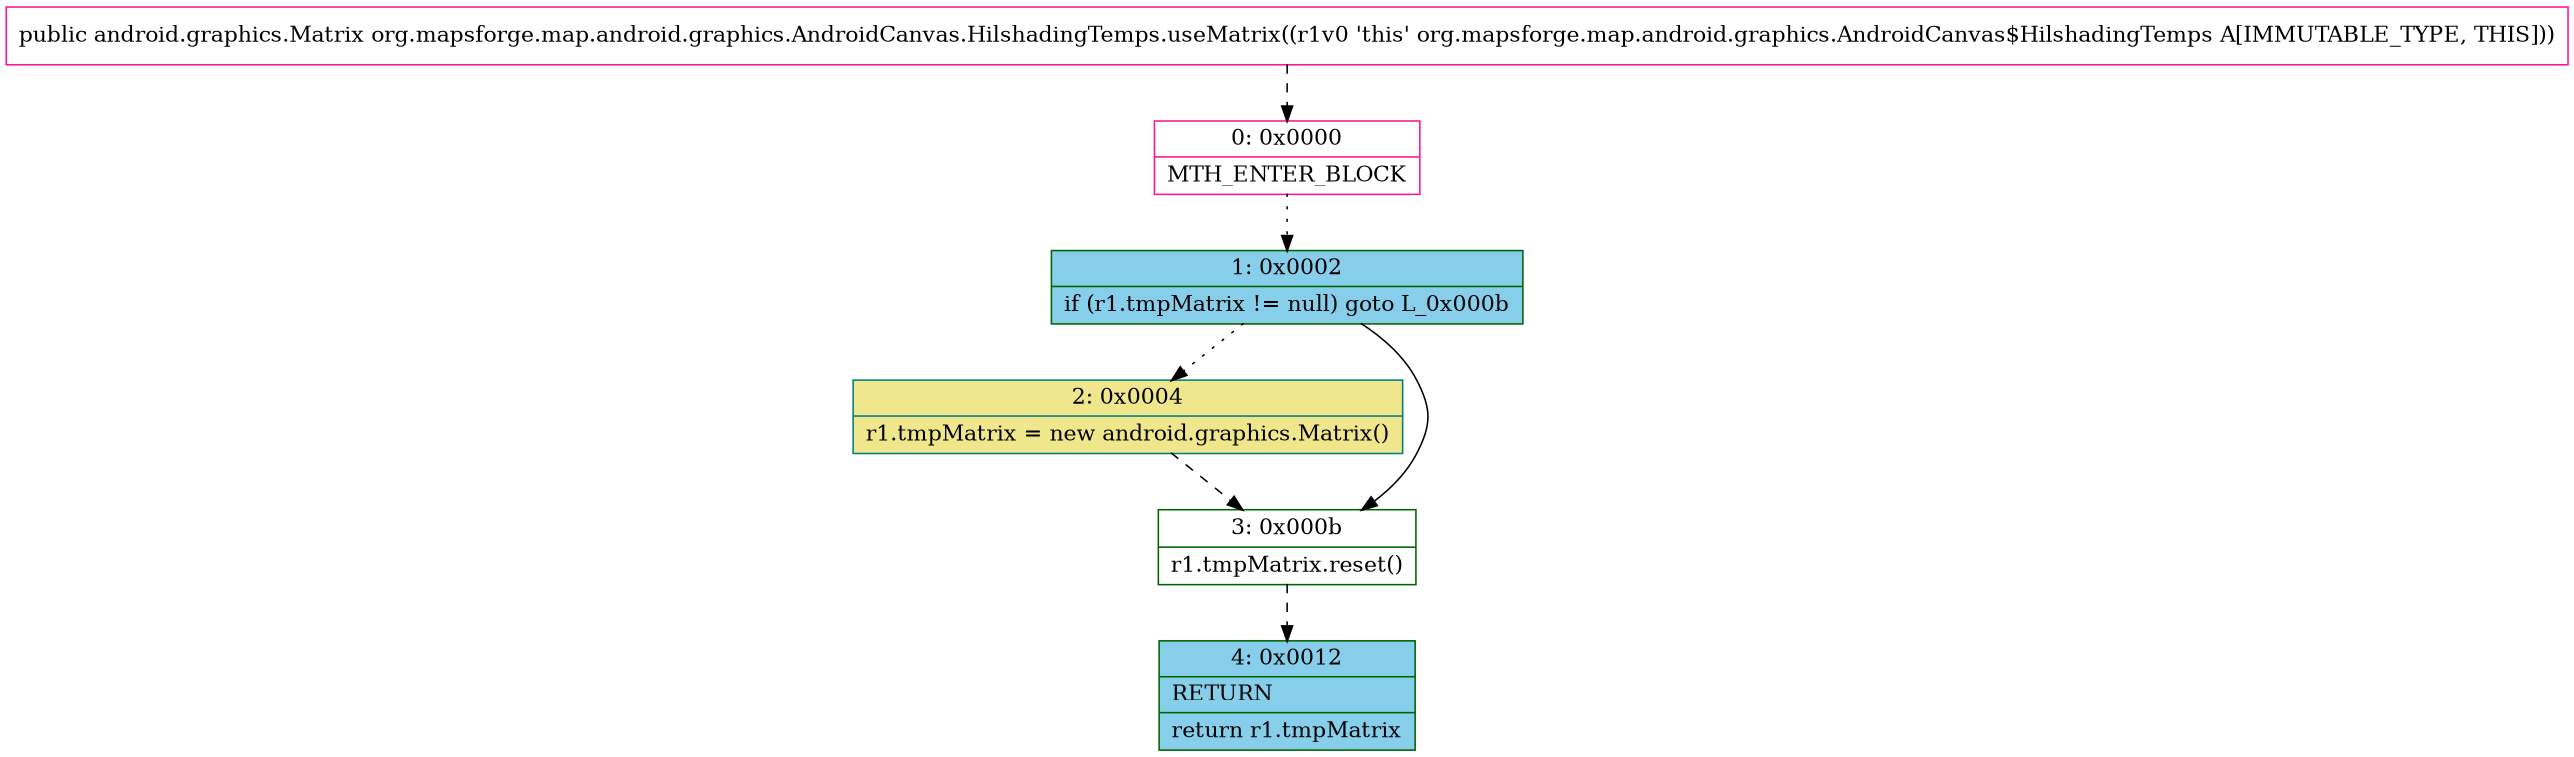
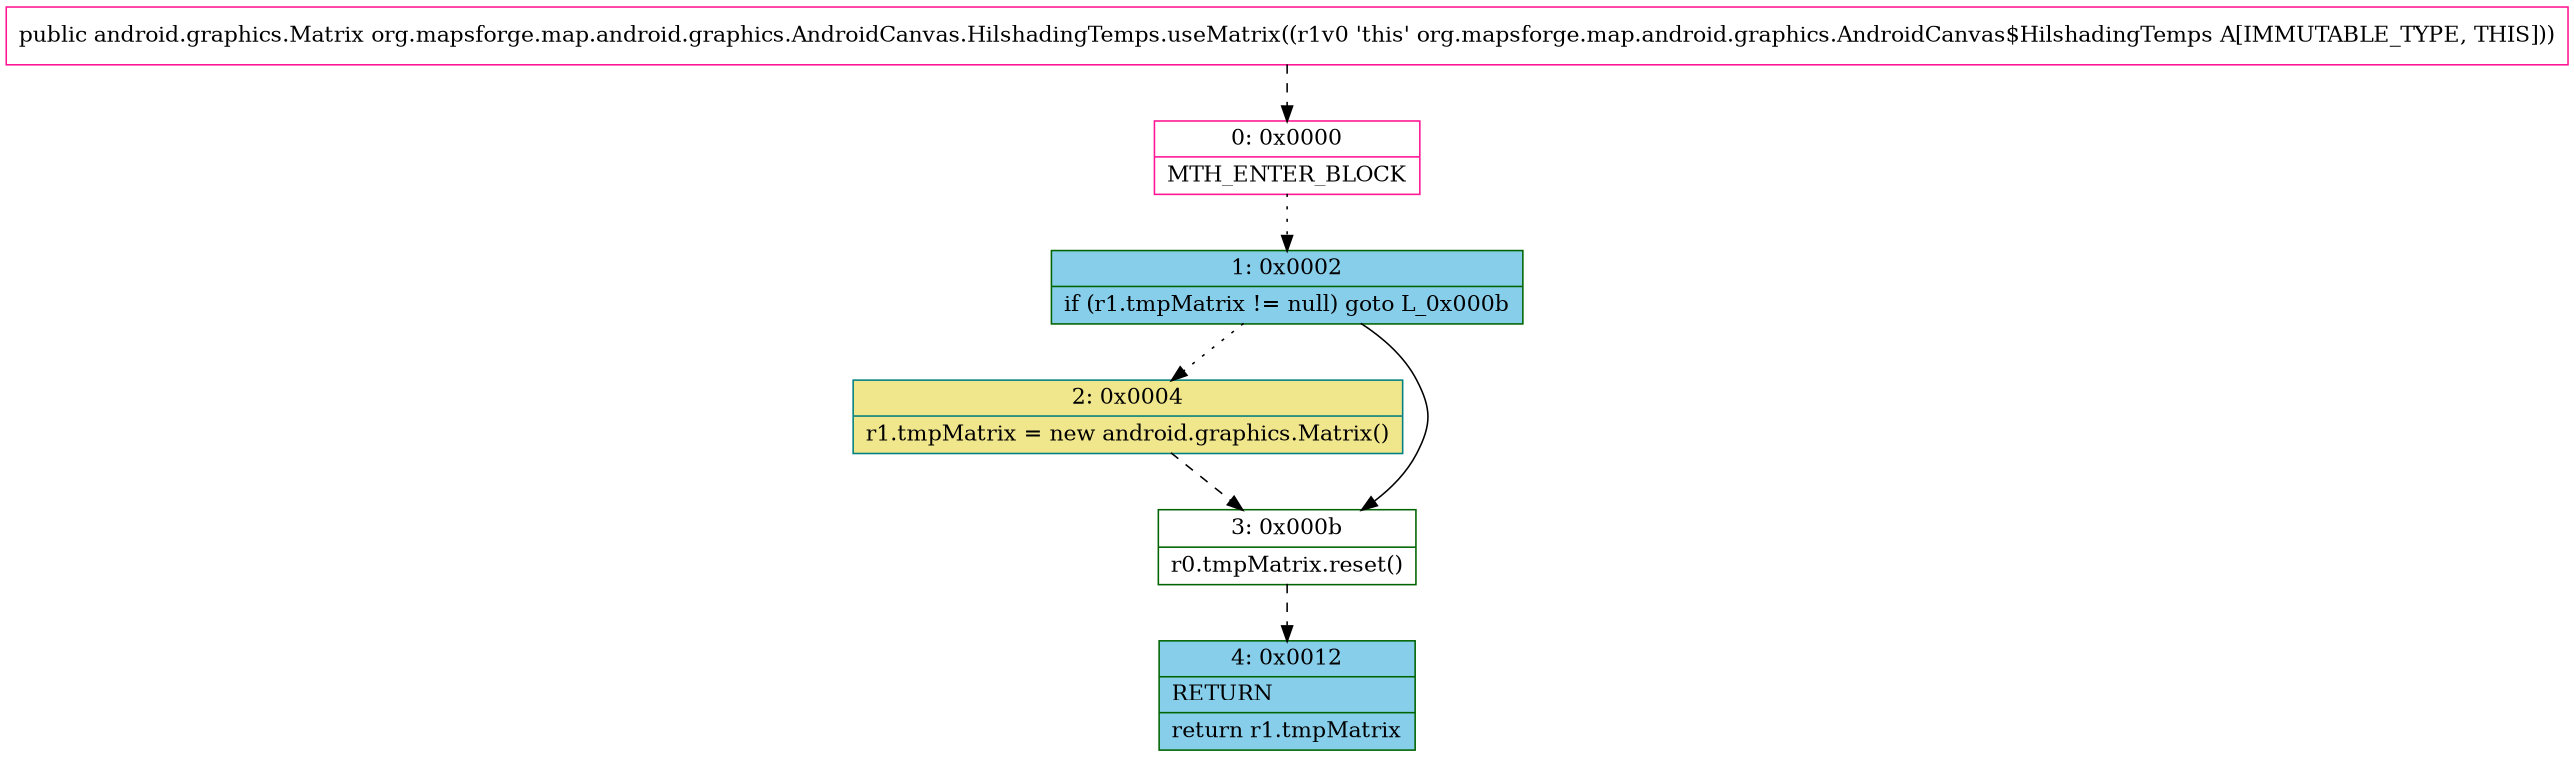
node "3: 0x000b": text "r1.tmpMatrix.reset()" -> "r0.tmpMatrix.reset()"
